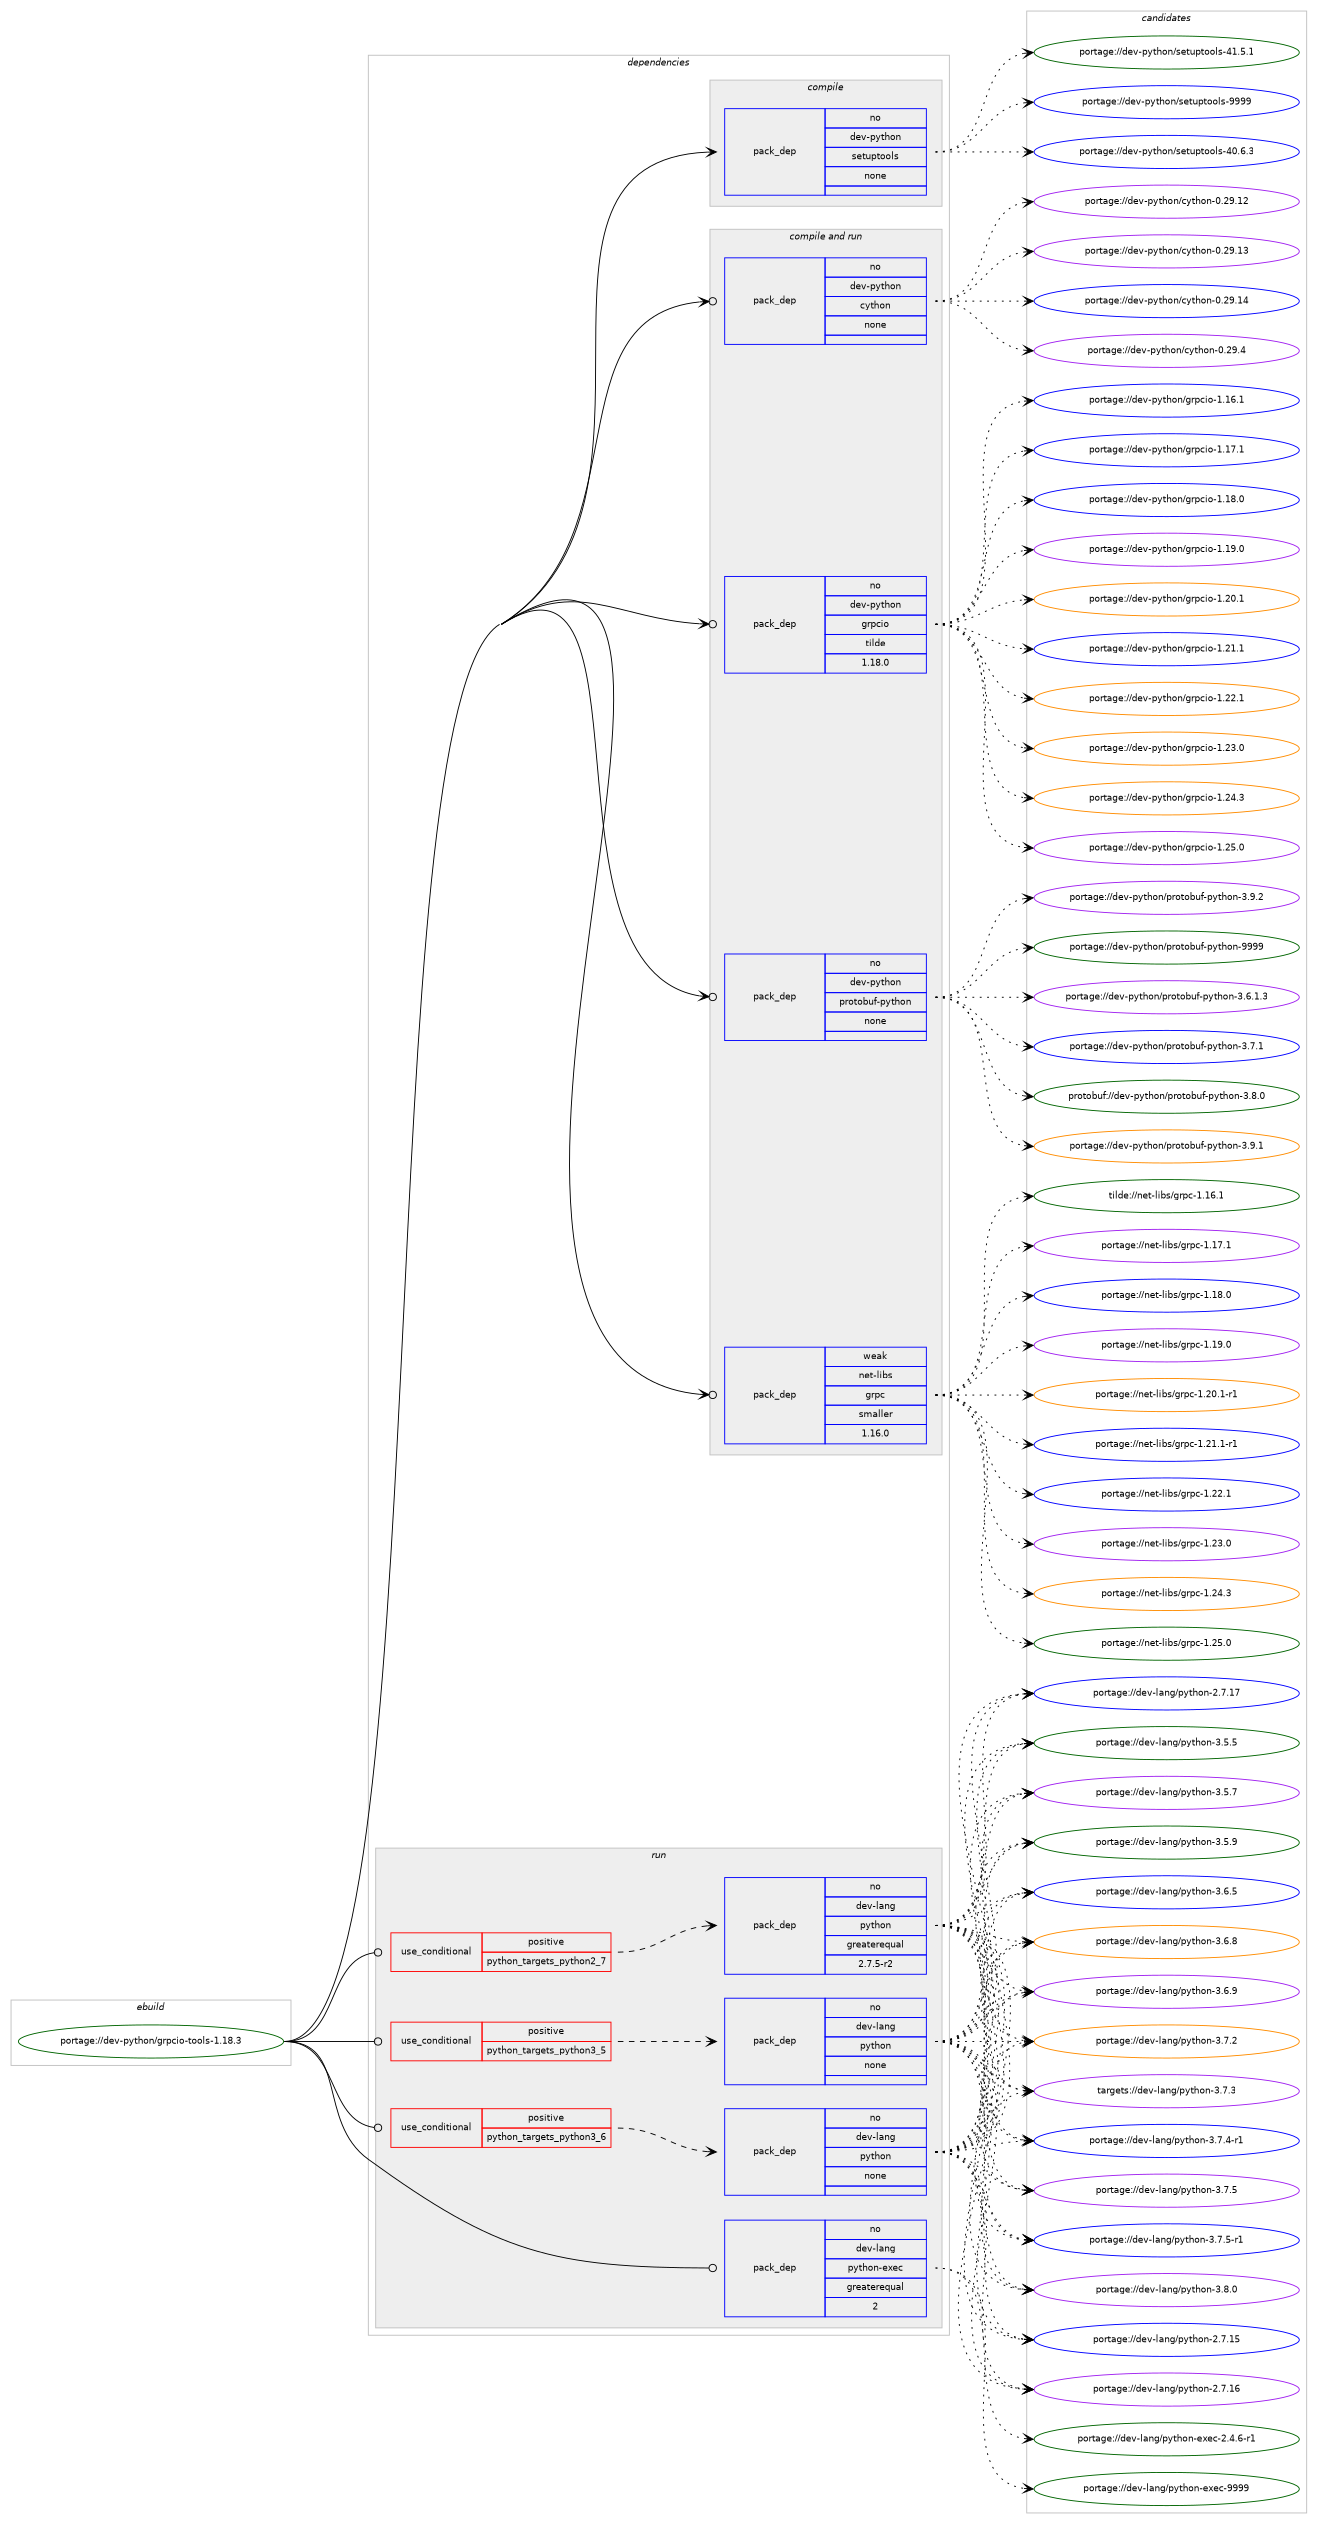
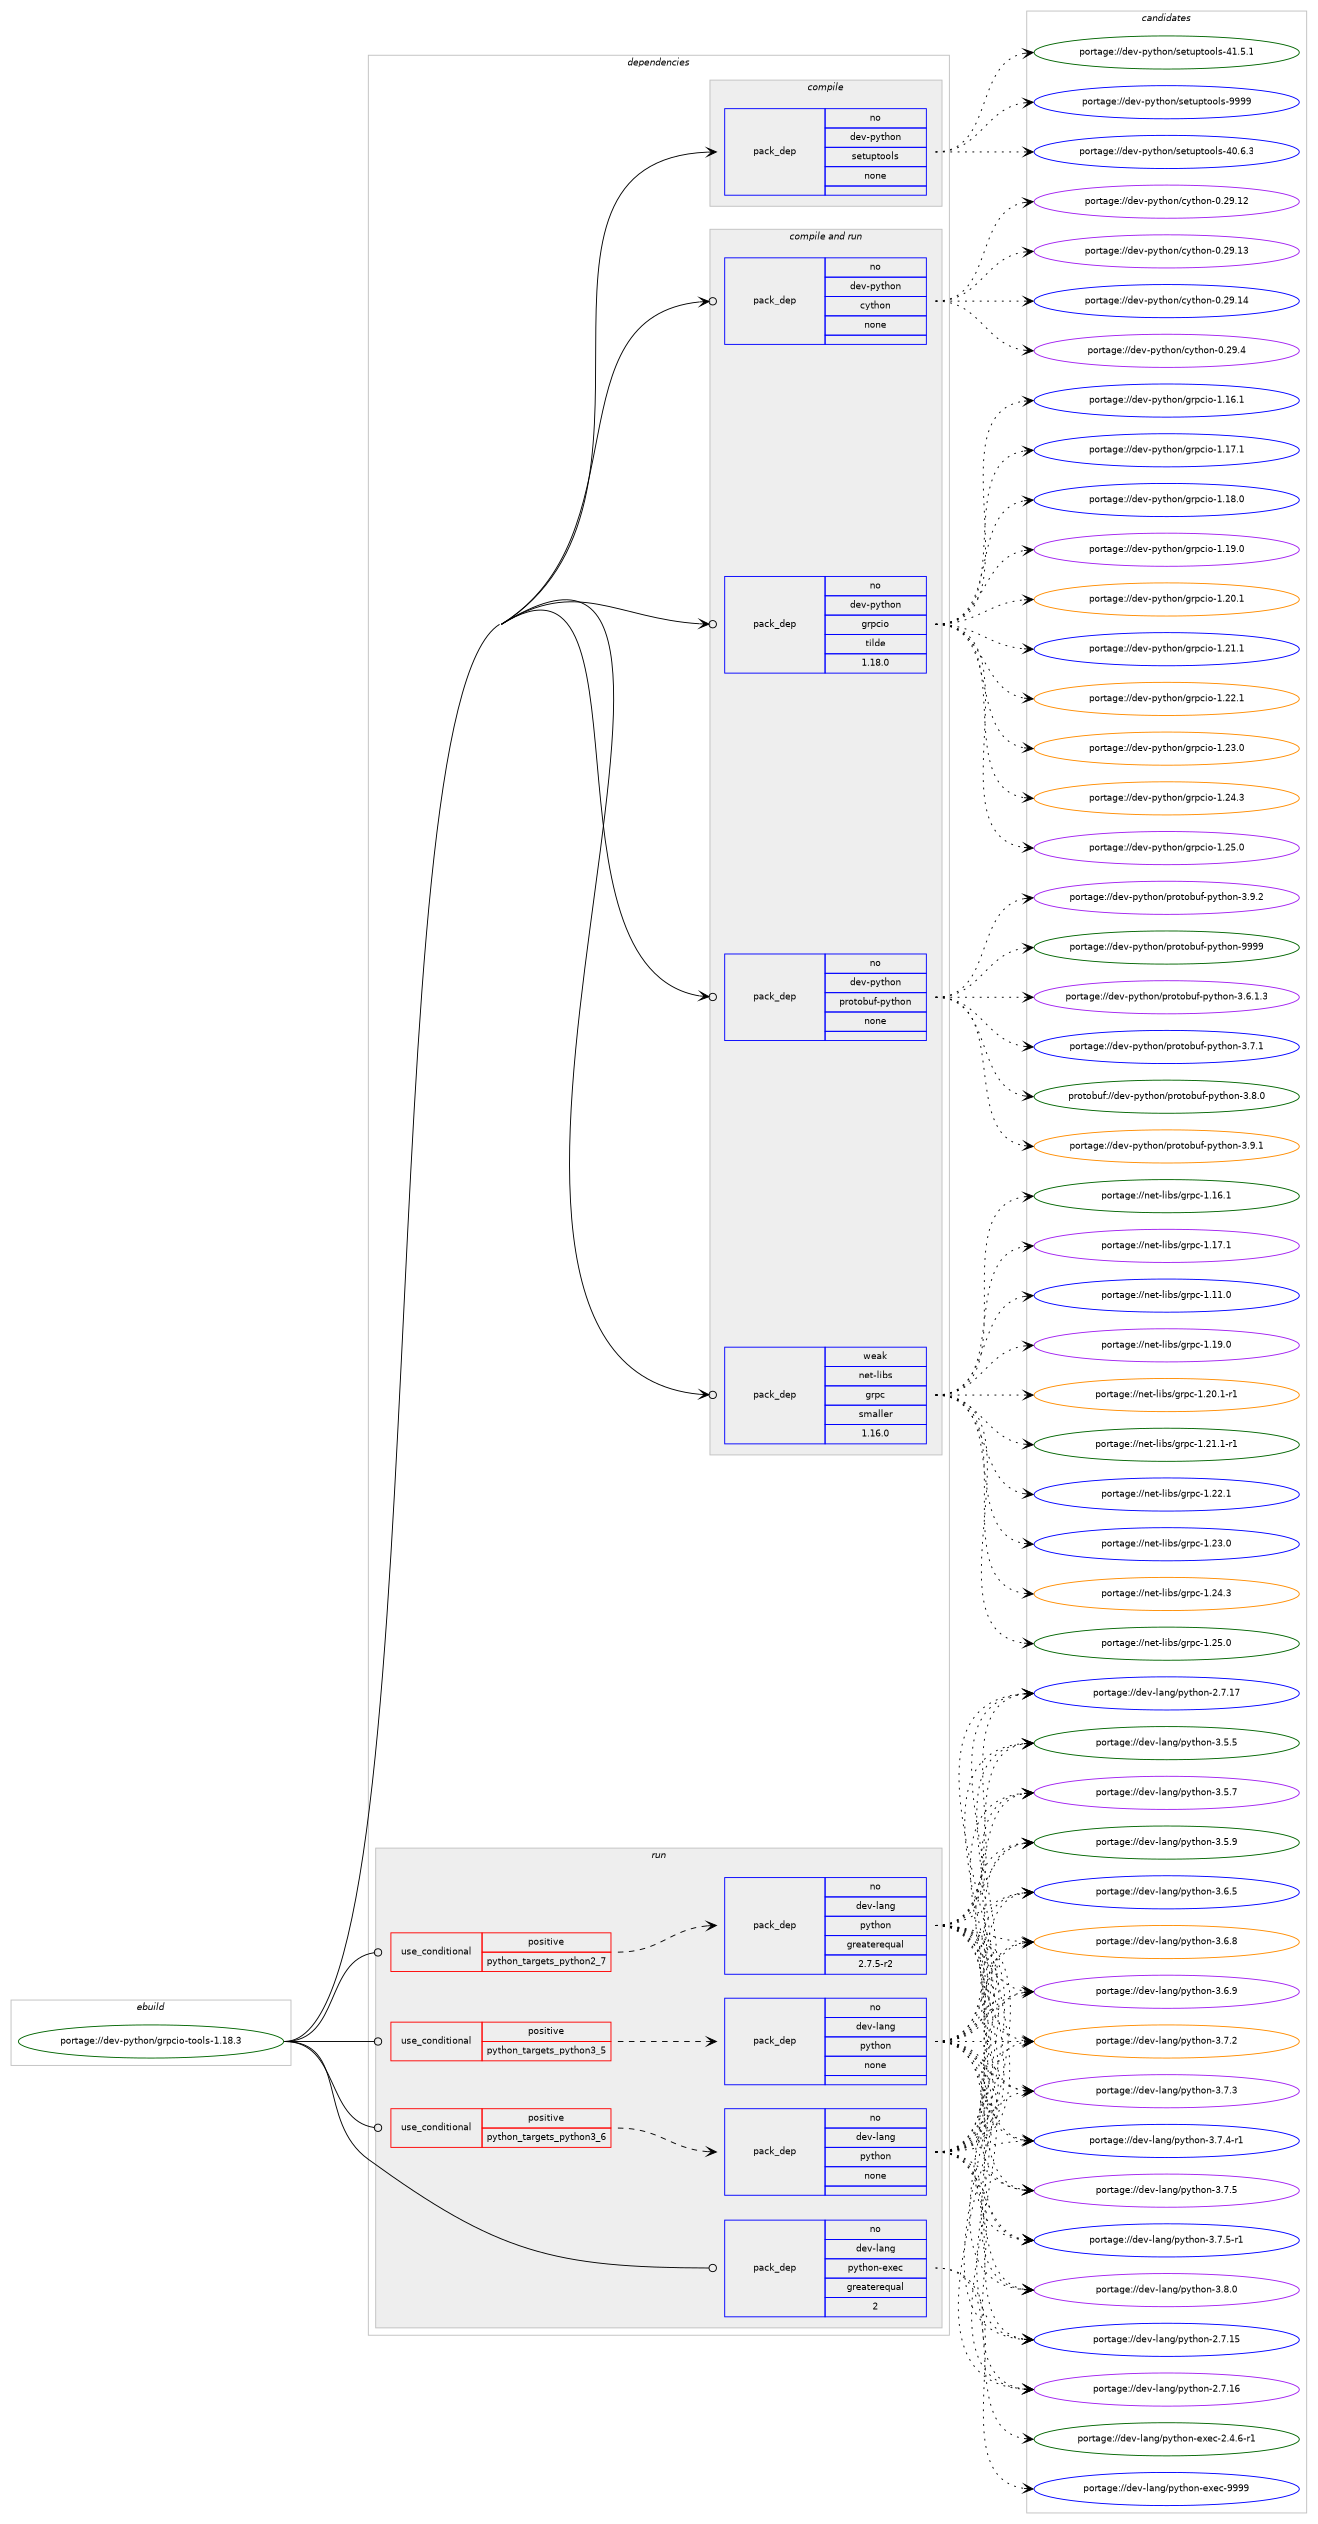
node "tilde://net-libs/grpc-1.16.1": label "tilde://net-libs/grpc-1.16.1" -> "portage://net-libs/grpc-1.16.1"
node "portage://net-libs/grpc-1.18.0": label "portage://net-libs/grpc-1.18.0" -> "portage://net-libs/grpc-1.11.0"
node "portage://net-libs/grpc-1.21.1-r1": color blue -> darkgreen
node "portage://net-libs/grpc-1.23.0": color purple -> blue
node "targets://dev-lang/python-3.7.3": label "targets://dev-lang/python-3.7.3" -> "portage://dev-lang/python-3.7.3"
node "portage://dev-lang/python-exec-9999": color darkgreen -> blue
